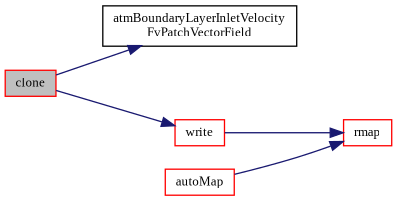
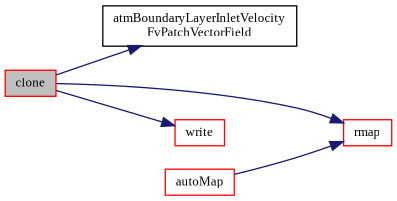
edge "write" -> "rmap": now "clone" -> "rmap"
